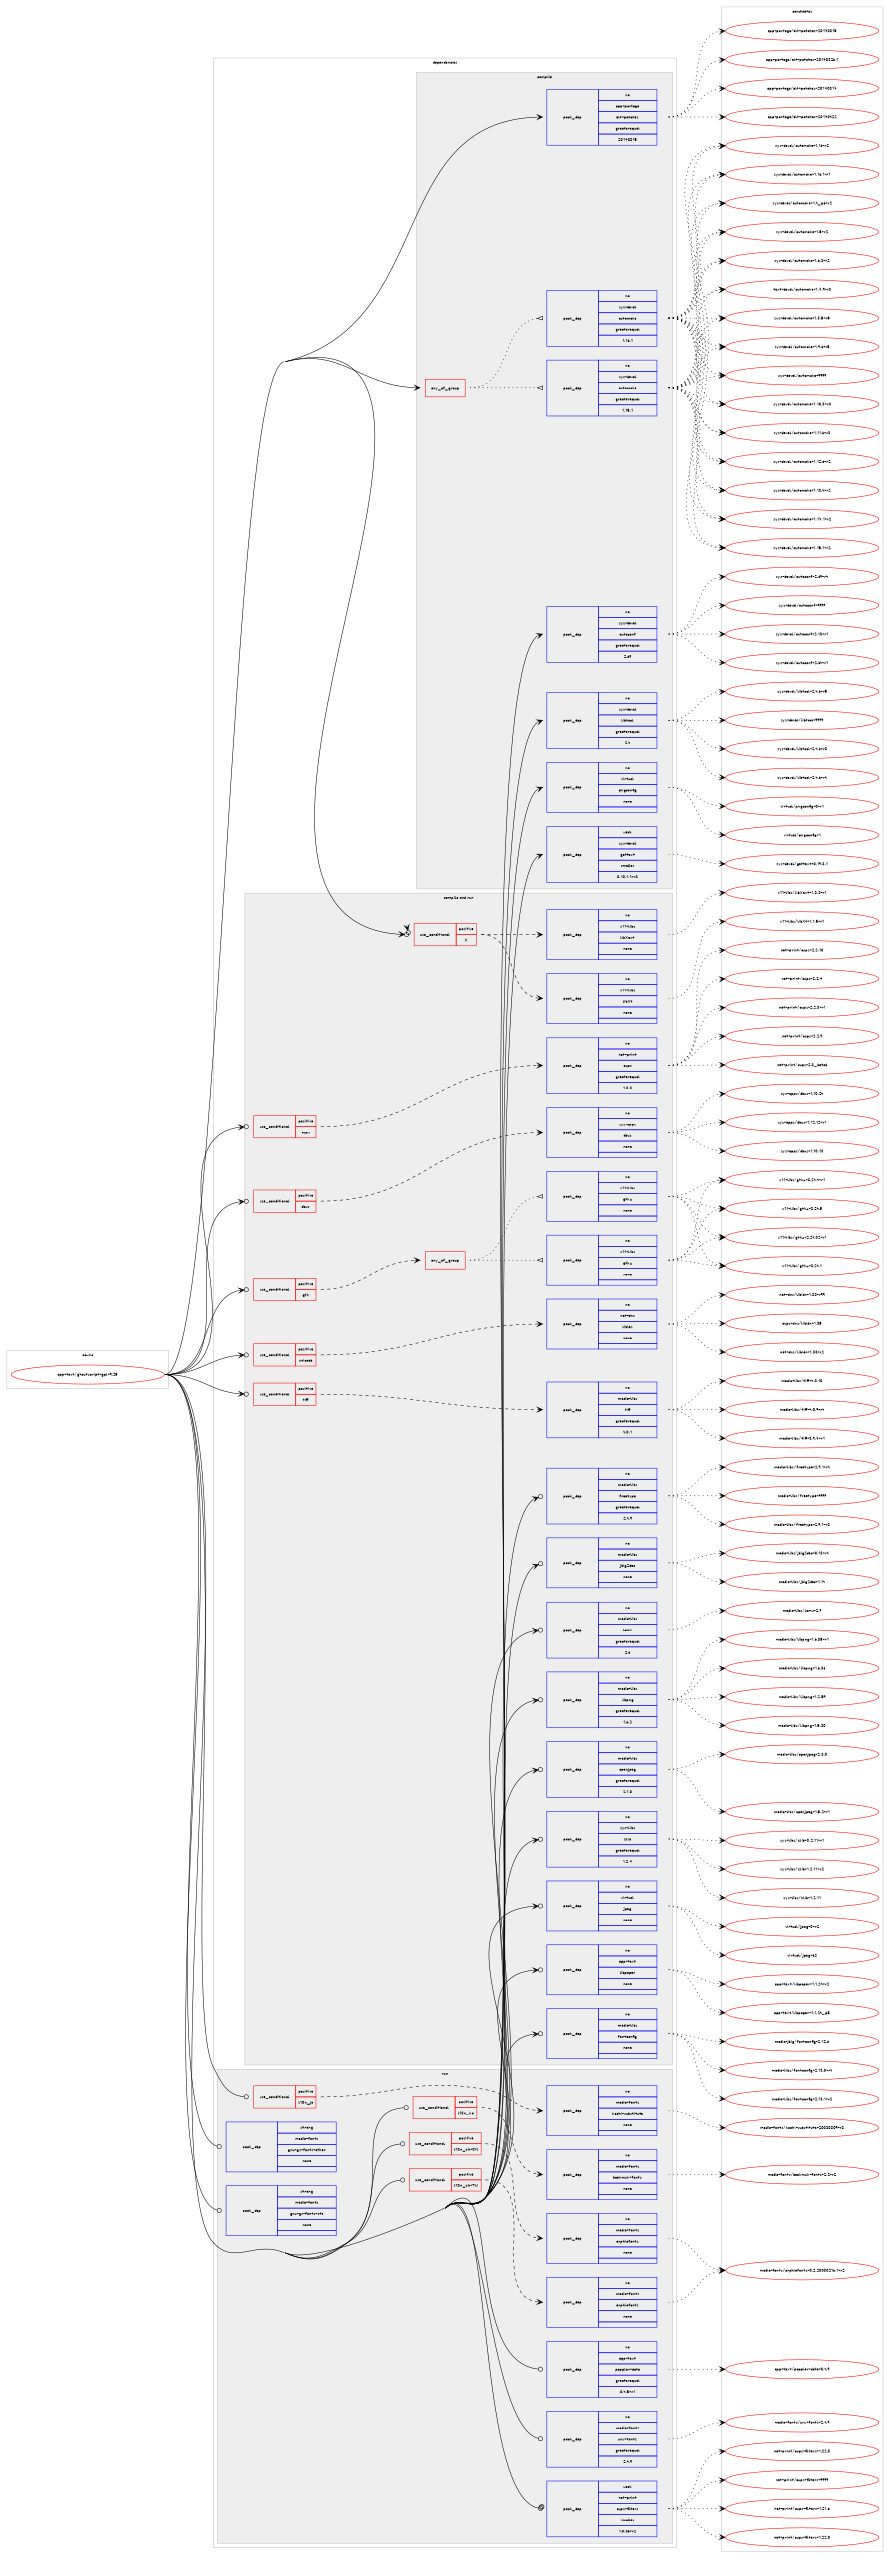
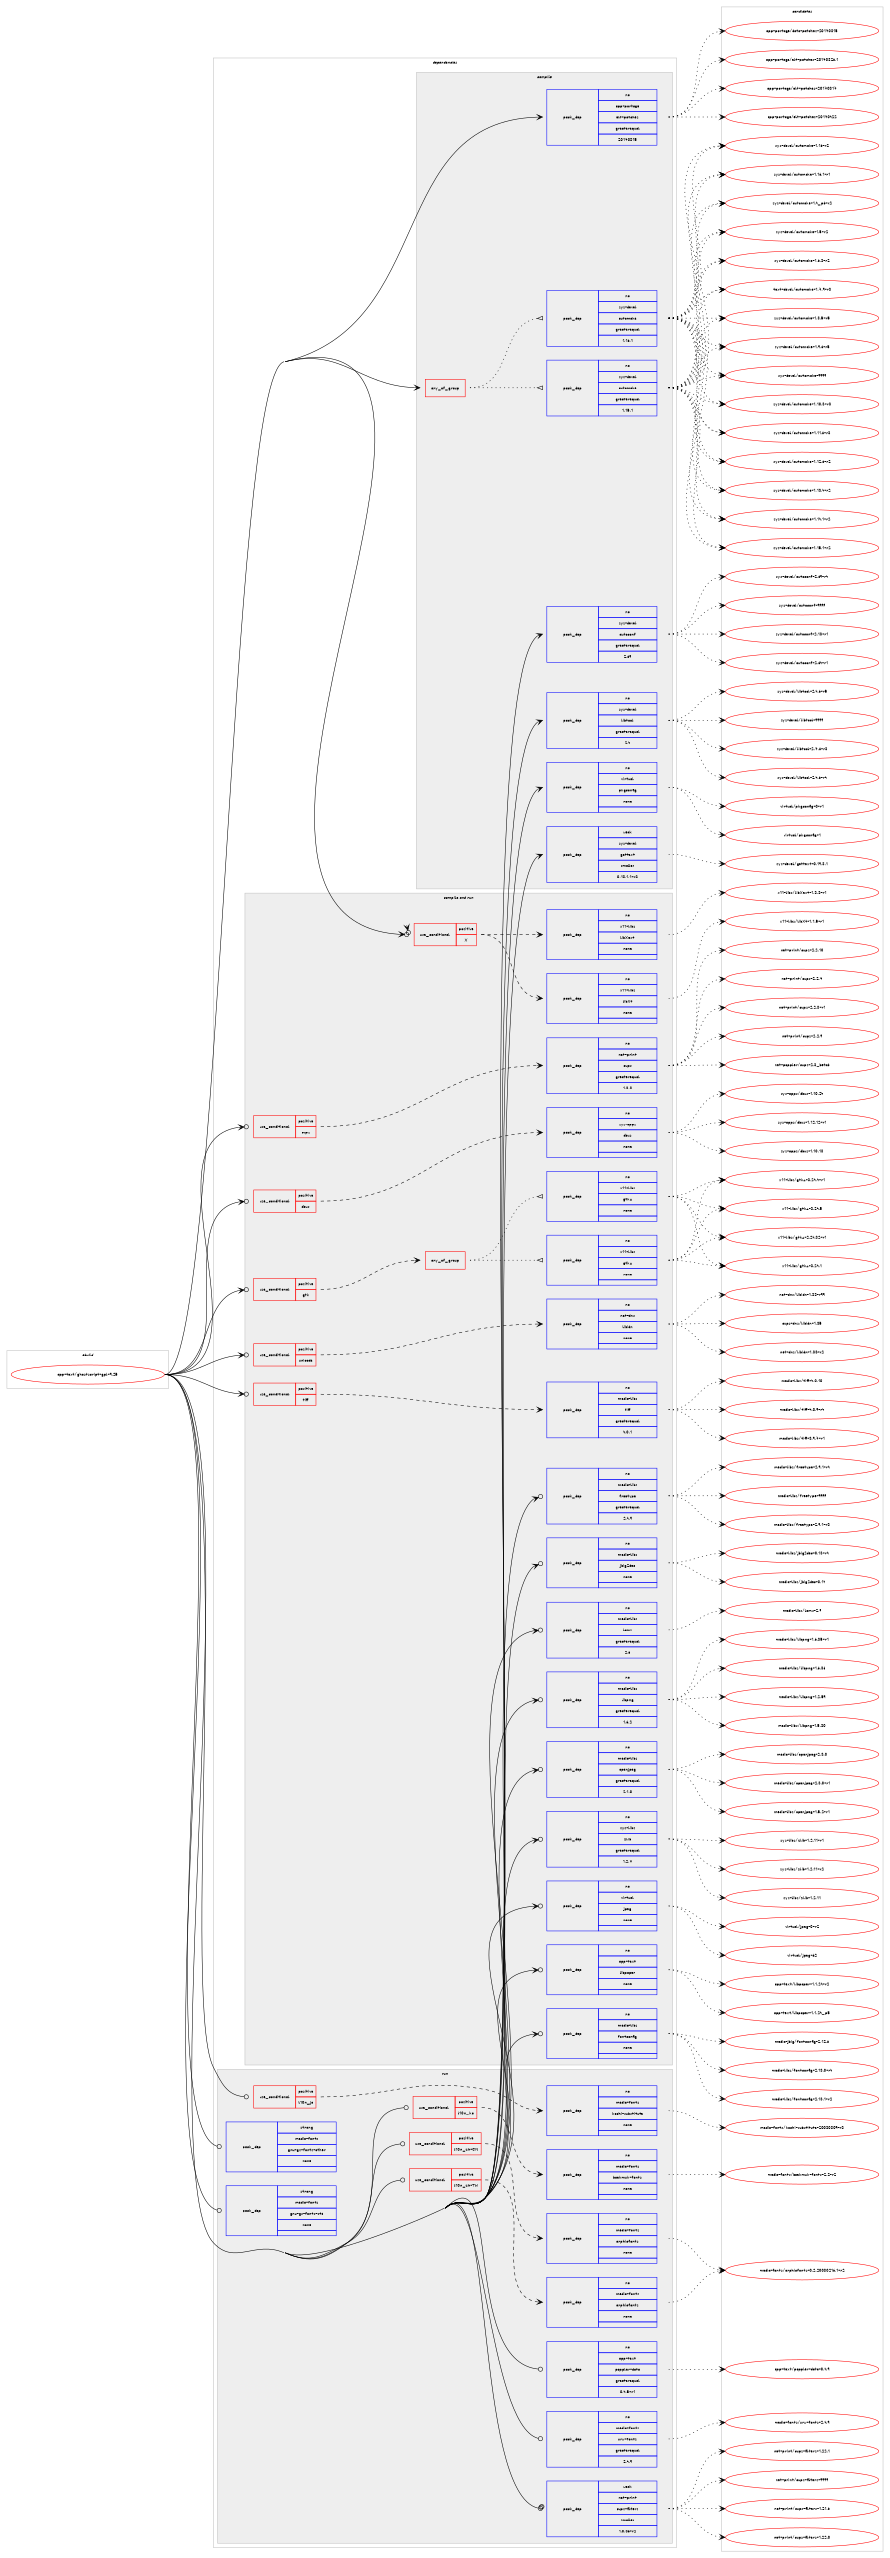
node "app-portage/elt-patches-20170815": label "app-portage/elt-patches-20170815" -> "app-portage/data-patches-20170815"
node "sys-devel/automake-1.17.1-r2": label "sys-devel/automake-1.17.1-r2" -> "sys-devel/automake-1.14.1-r2"
node "sys-devel/libtool-2.4.6-r3": label "sys-devel/libtool-2.4.6-r3" -> "sys-devel/libtool-2.7.6-r3"
node "net-print/cups-2.3_beta6": label "net-print/cups-2.3_beta6" -> "net-poppler/cups-2.3_beta6"
node "media-libs/jbig2dec-1.14": label "media-libs/jbig2dec-1.14" -> "media-libs/jbig2dec-0.14"
node "media-libs/openjpeg-2.3.0-r1": added
node "sys-libs/zlib-8.2.11-r1": label "sys-libs/zlib-8.2.11-r1" -> "sys-libs/zlib-1.2.11-r1"
node "net-print/cups-filters-1.22.8": label "net-print/cups-filters-1.22.8" -> "net-print/cups-filters-1.22.1"
